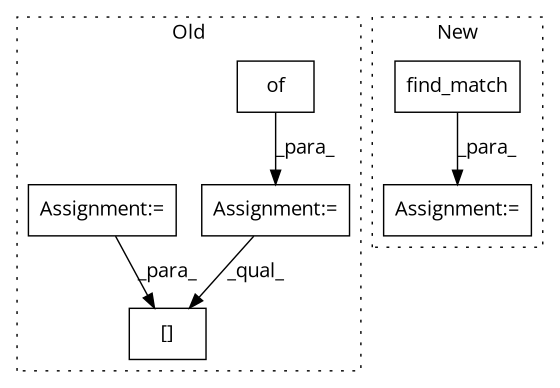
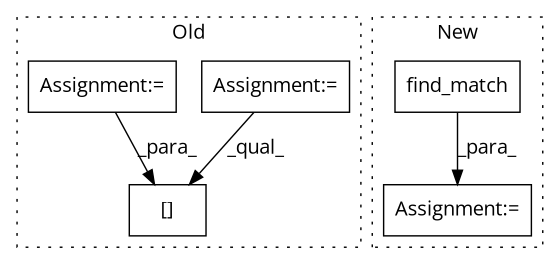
node "of": removed
